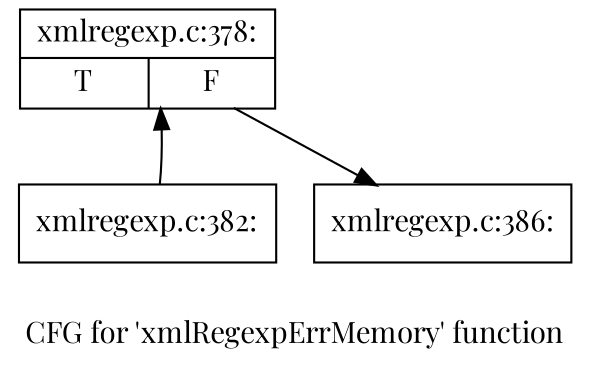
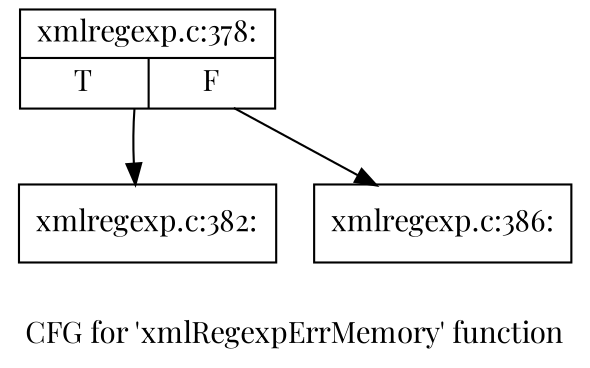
edge "xmlregexp.c:382:" -> "xmlregexp.c:378:": reversed
